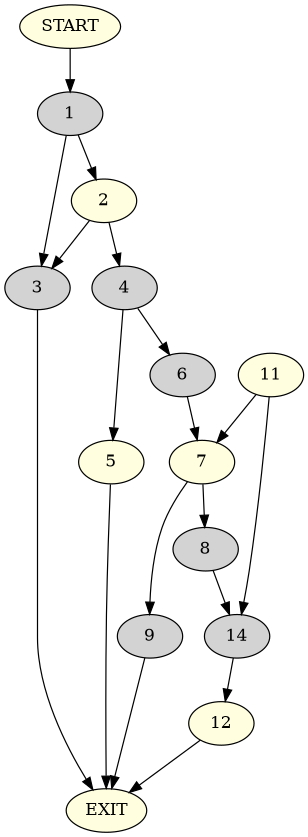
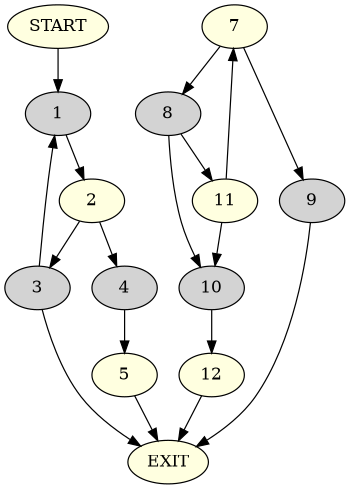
edge "8" -> "11": added
edge "1" -> "3": reversed
node "6": removed
node "14": label "14" -> "10"
